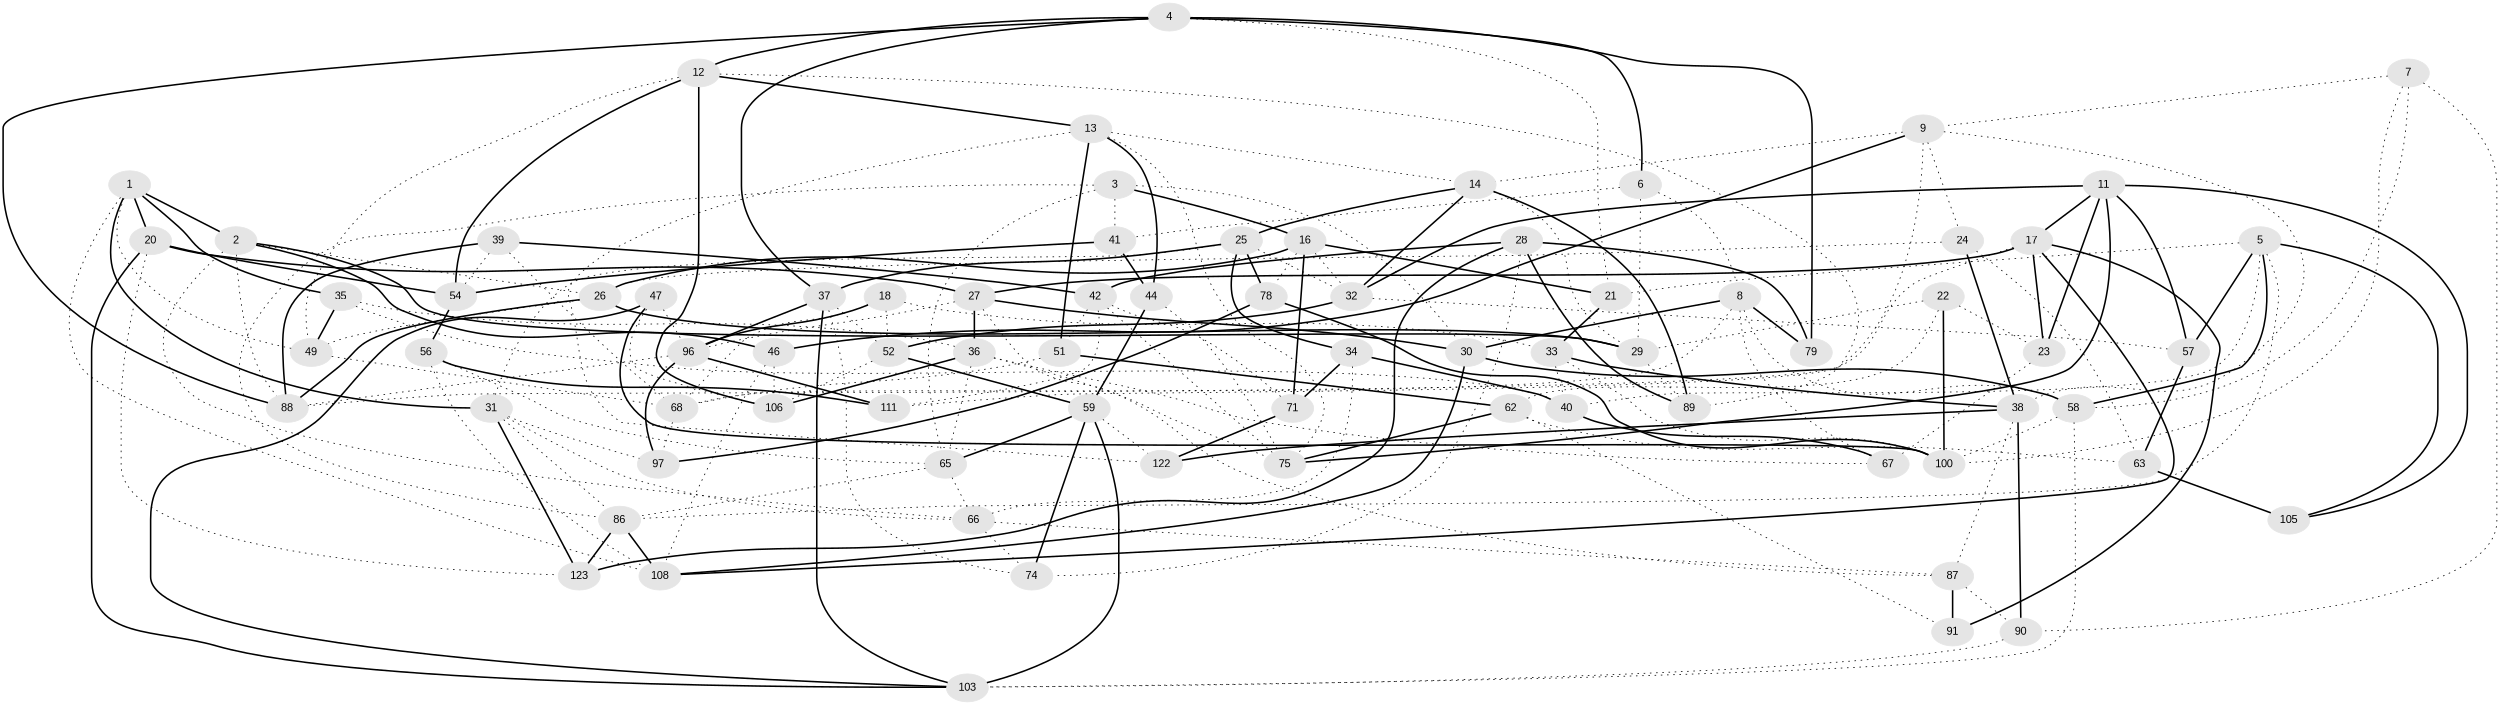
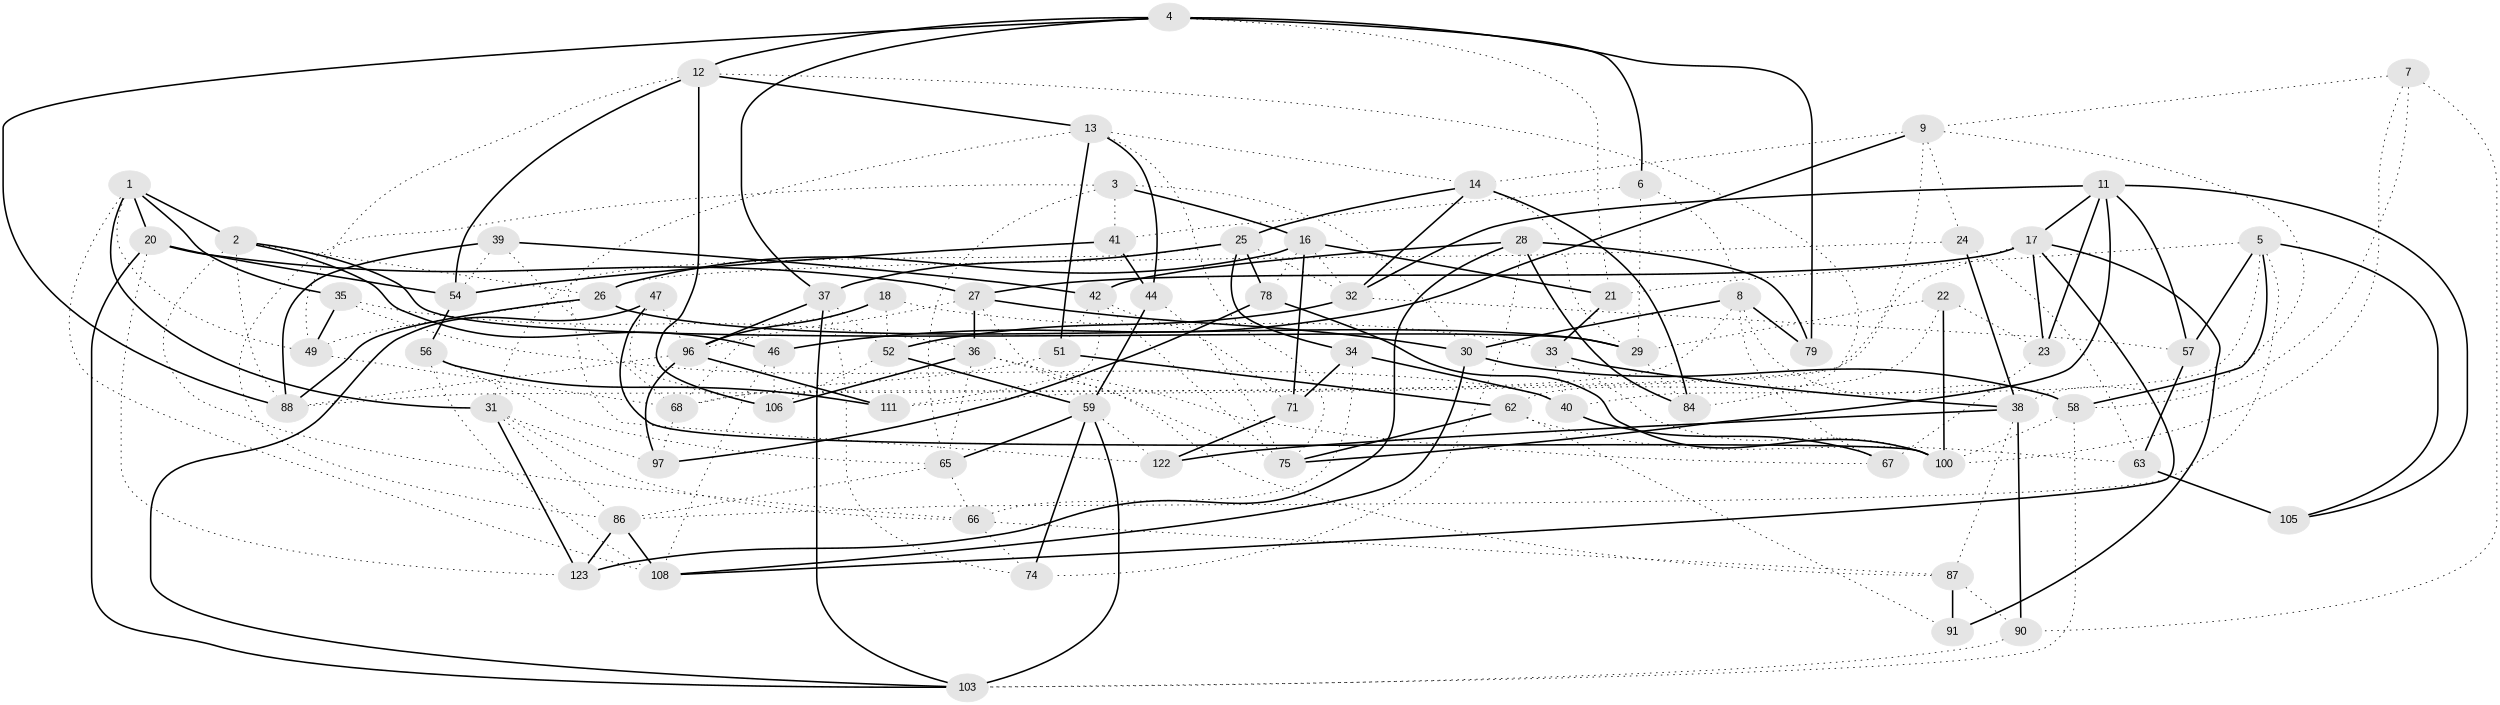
node "89": label "89" -> "84"
